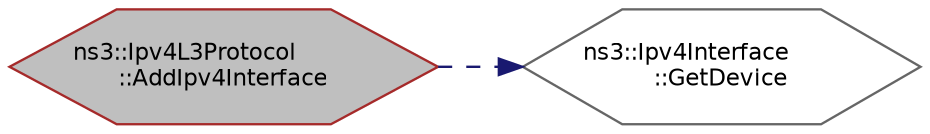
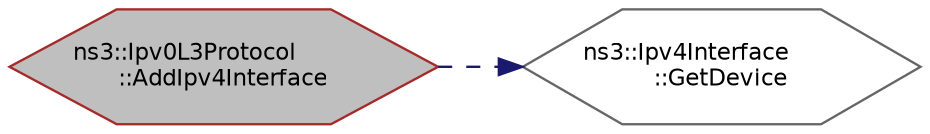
node "ns3::Ipv4L3Protocol ::AddIpv4Interface": label "ns3::Ipv4L3Protocol ::AddIpv4Interface" -> "ns3::Ipv0L3Protocol ::AddIpv4Interface"
